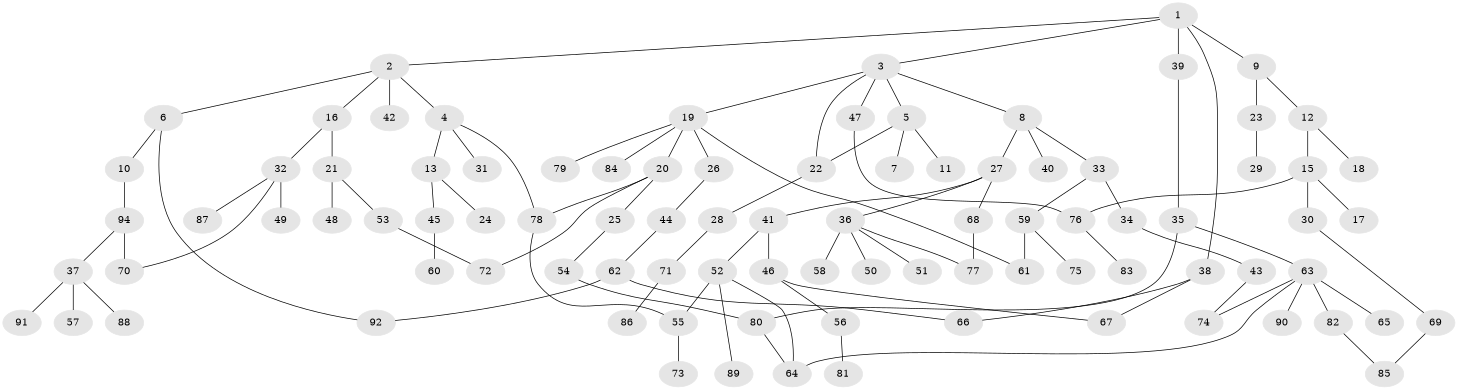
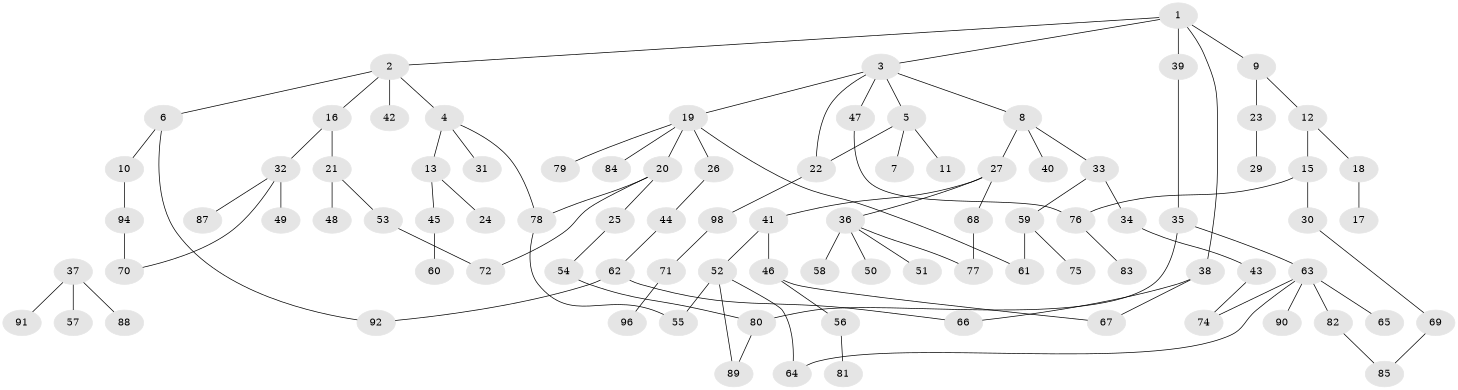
edge "15" -- "17": now "18" -- "17"
node "28": label "28" -> "98"
edge "94" -- "37": removed
node "86": label "86" -> "96"
edge "80" -- "64": now "80" -- "89"
node "73": removed
